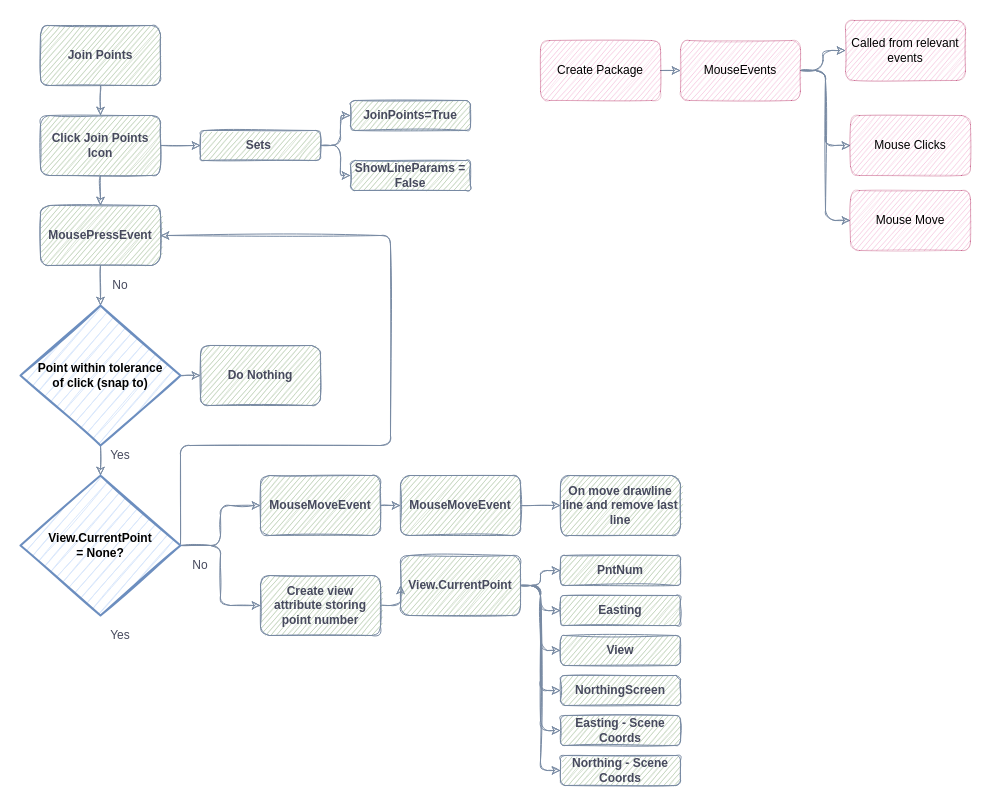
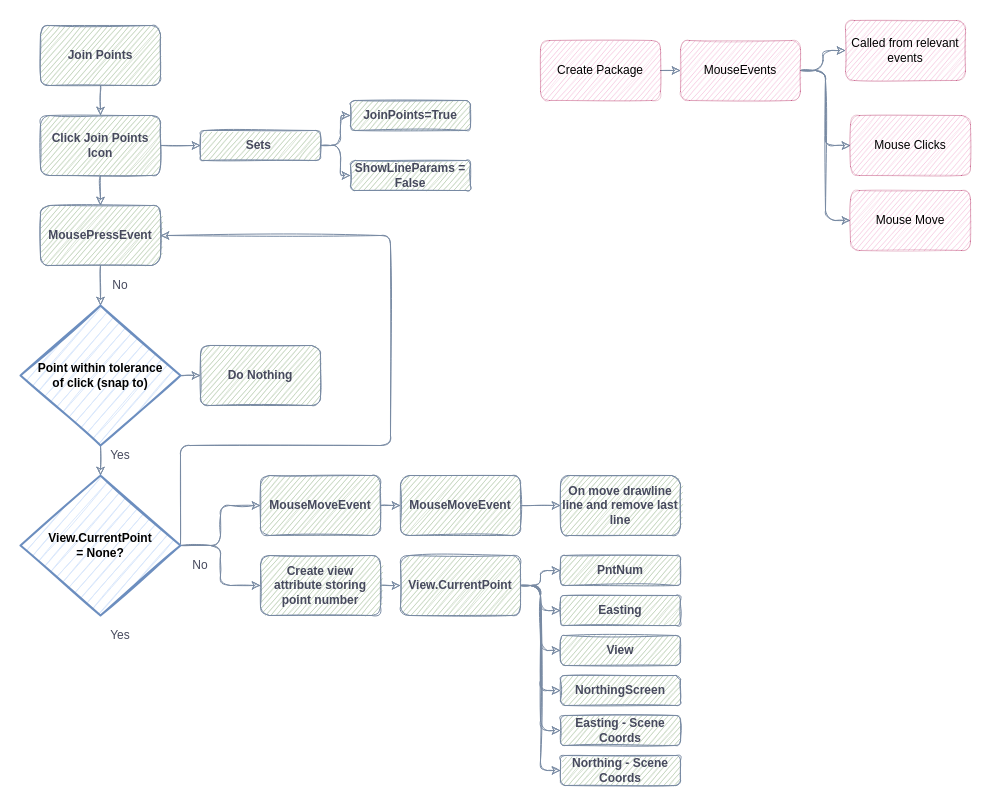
node "Create view attribute storing point number": moved (321, 606) -> (321, 586)
